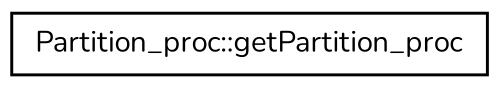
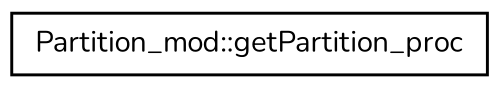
node "Partition_proc::getPartition_proc": label "Partition_proc::getPartition_proc" -> "Partition_mod::getPartition_proc"
